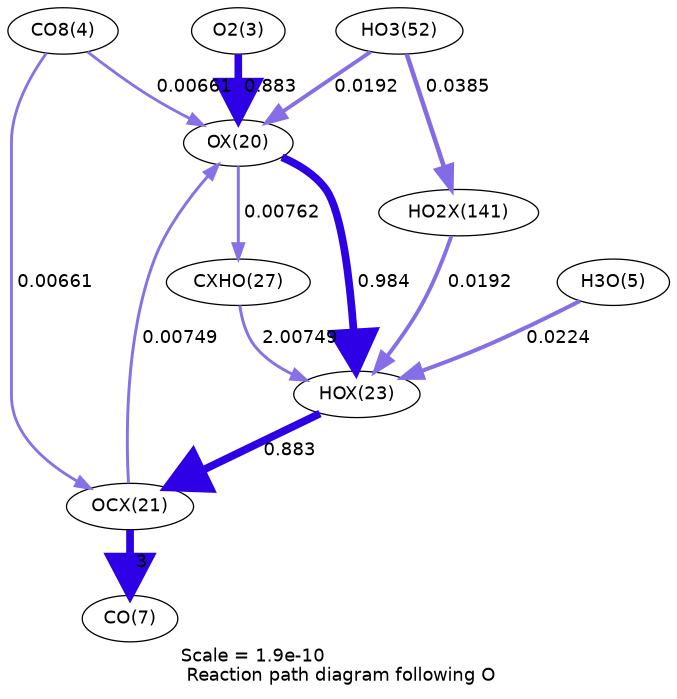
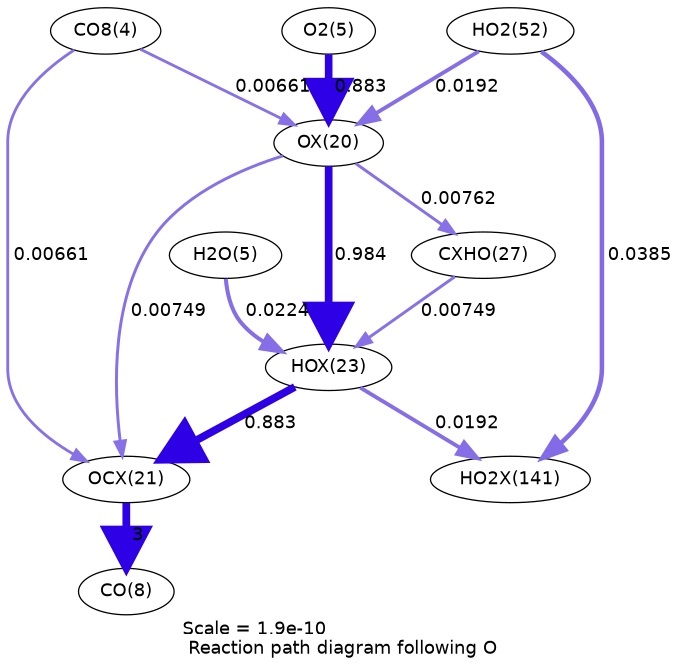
node "O2(3)": label "O2(3)" -> "O2(5)"
node "HO3(52)": label "HO3(52)" -> "HO2(52)"
node "H3O(5)": label "H3O(5)" -> "H2O(5)"
edge "HO2X(141)" -> "HOX(23)": reversed
edge "OCX(21)" -> "OX(20)": reversed
edge "CXHO(27)" -> "HOX(23)": label " 2.00749" -> " 0.00749"
node "CO(7)": label "CO(7)" -> "CO(8)"
